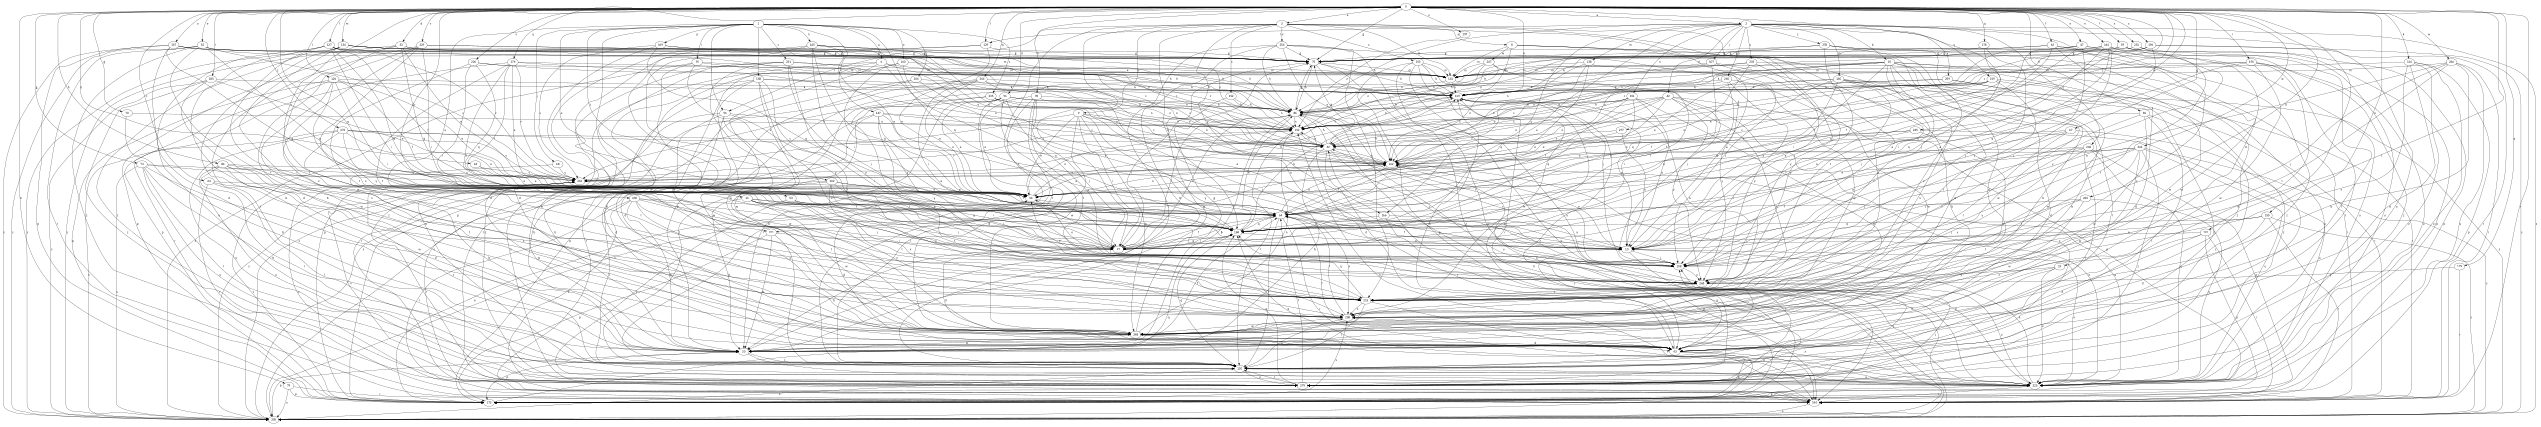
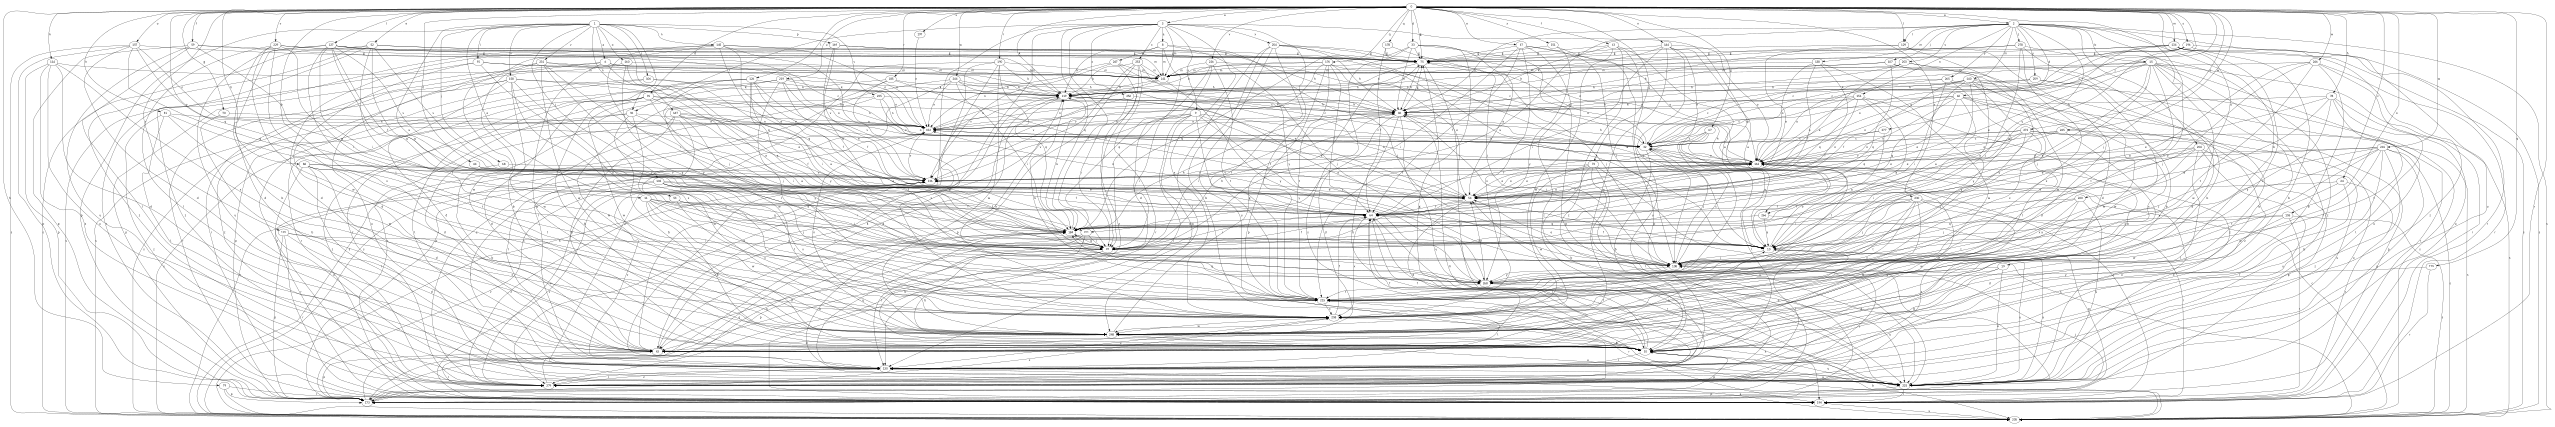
edge "241" -> "20": added, label "b"
